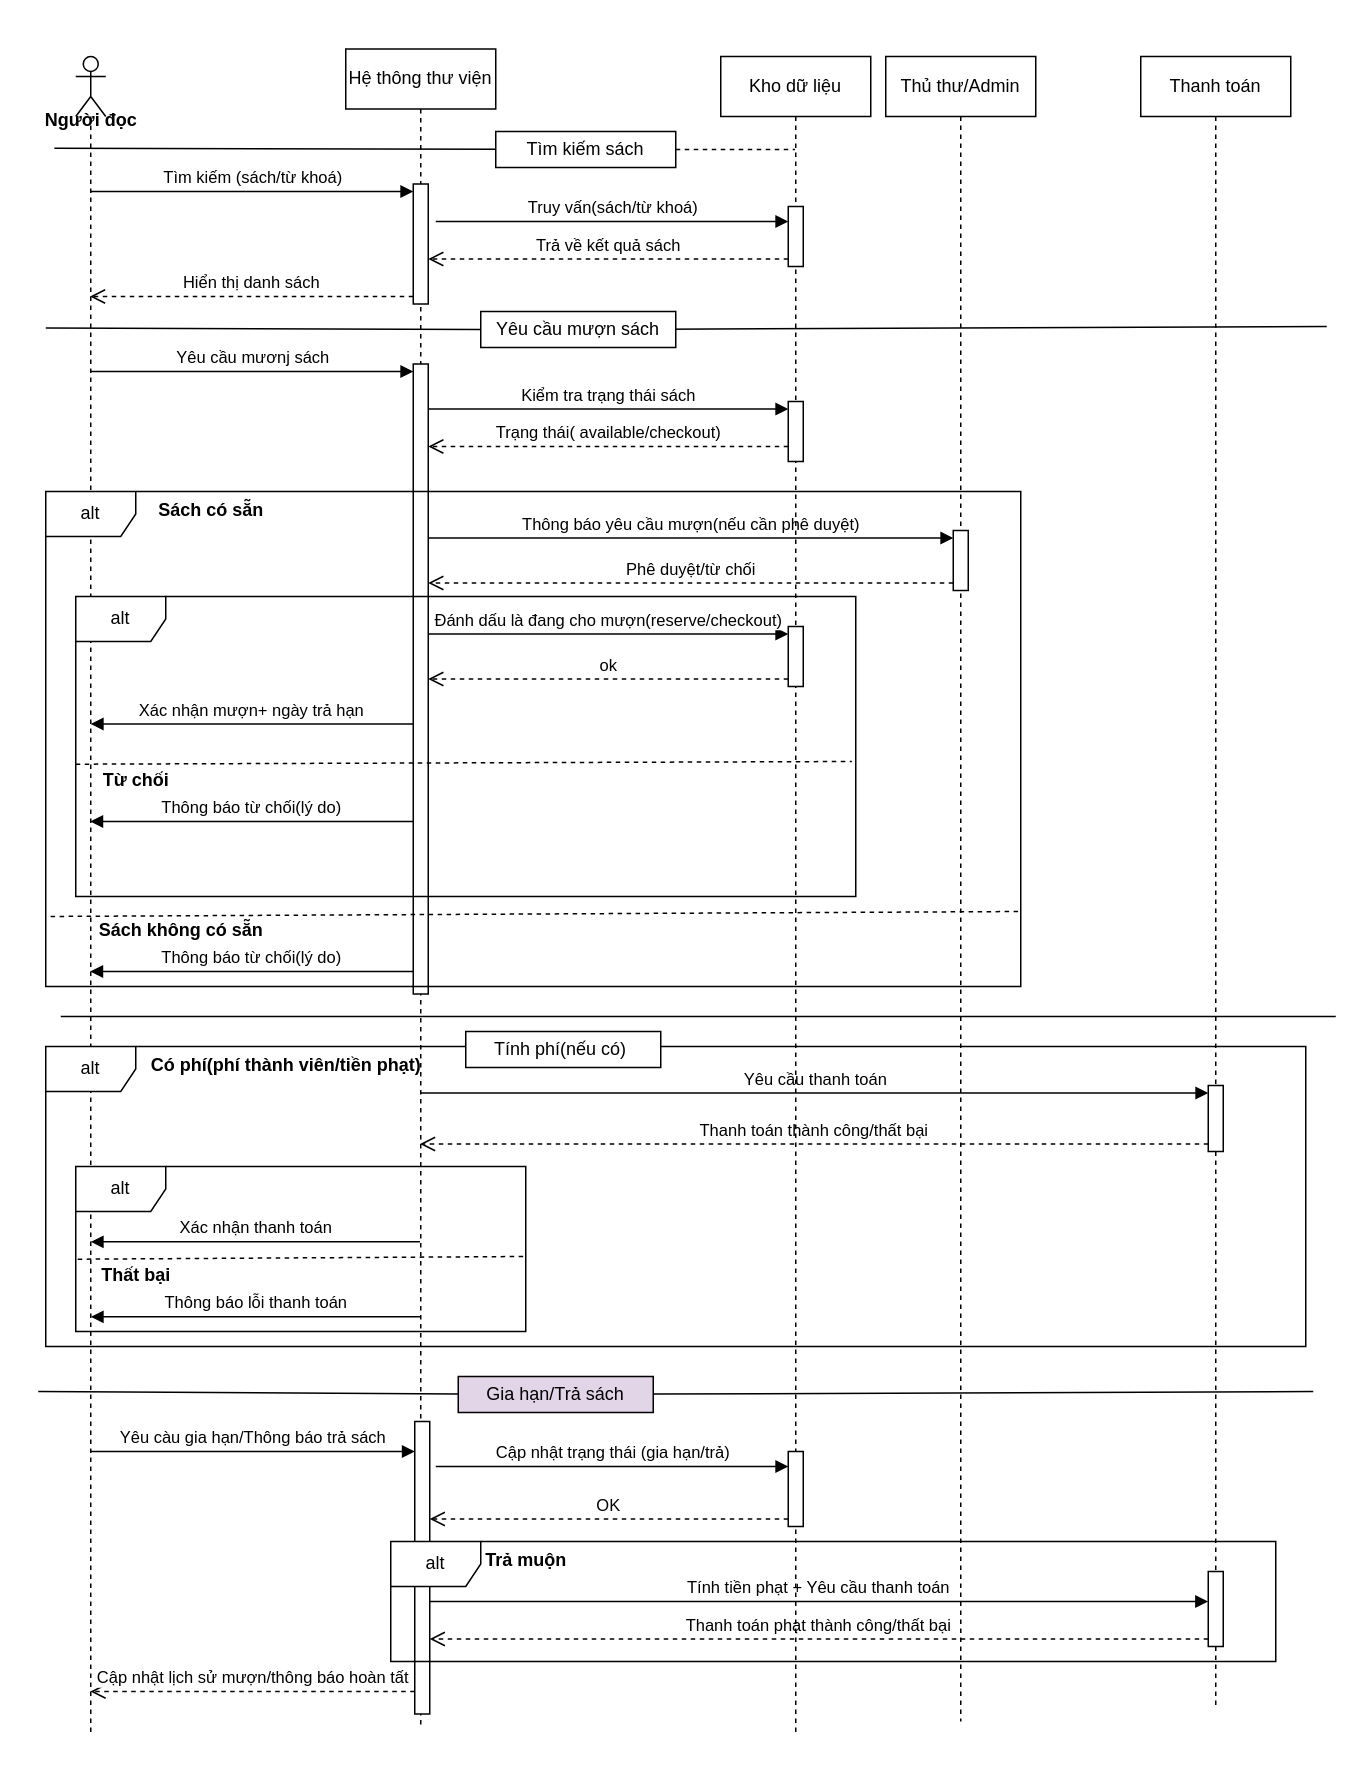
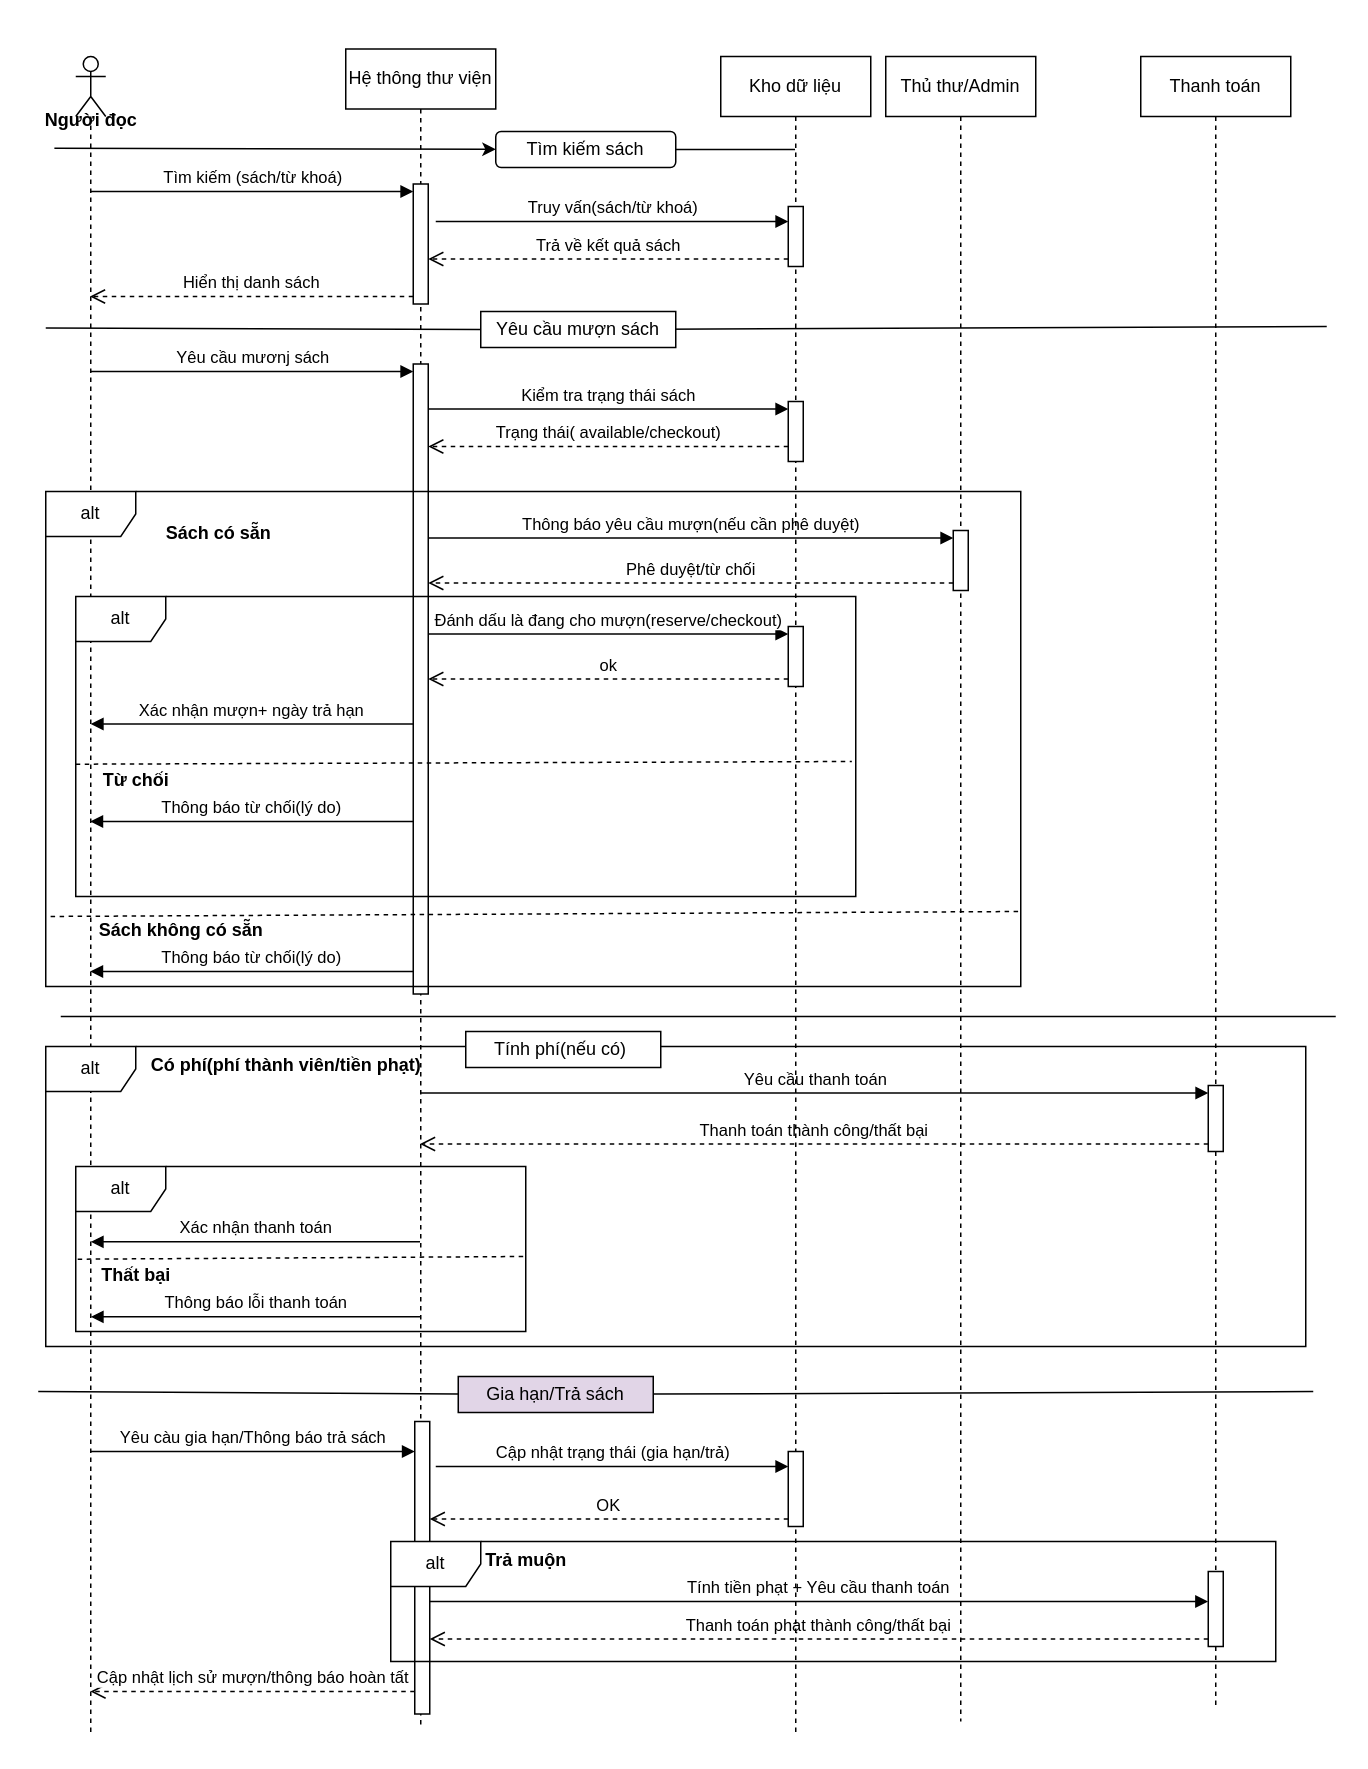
edge "Người đọc" -- "Tìm kiếm sách": arrowhead none -> classic
node "Tìm kiếm sách": shape rectangle -> rounded rectangle
edge "Tìm kiếm sách" -- "Kho dữ liệu": style dashed -> solid
node "Sách có sẵn": moved (211, 511) -> (218, 533)
